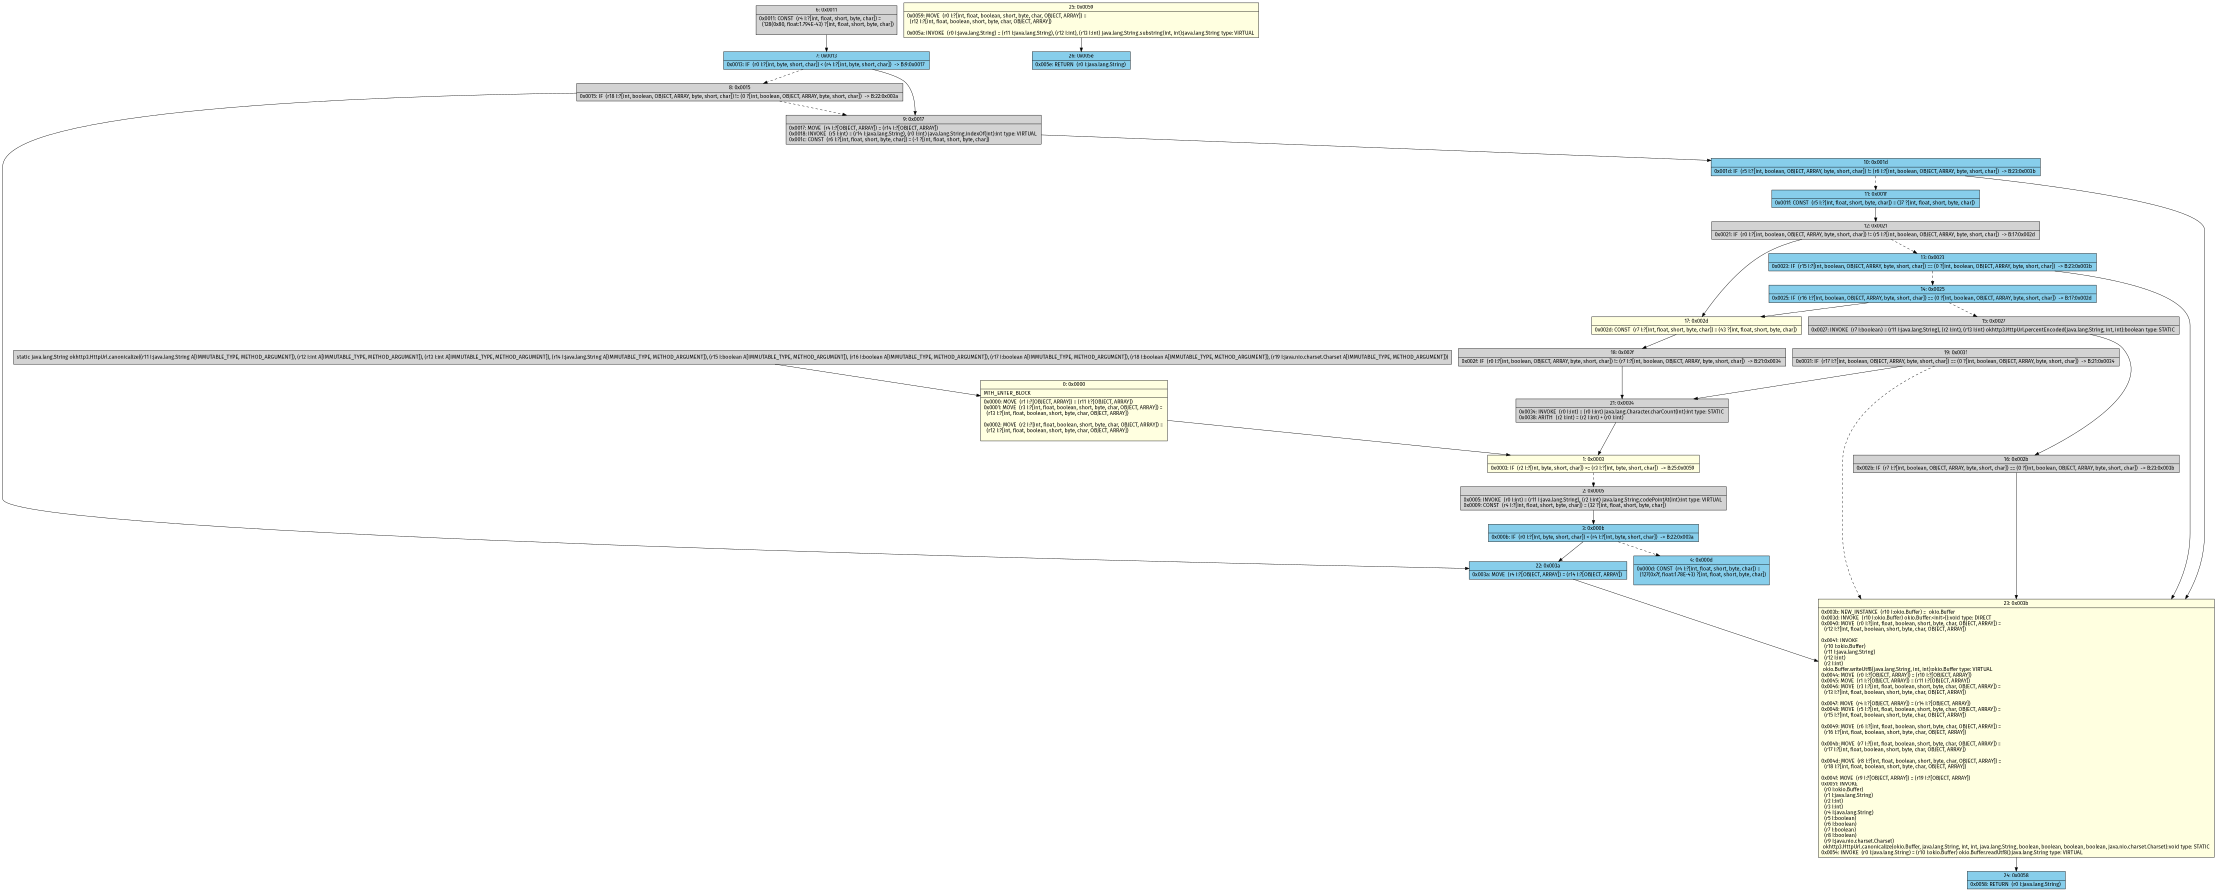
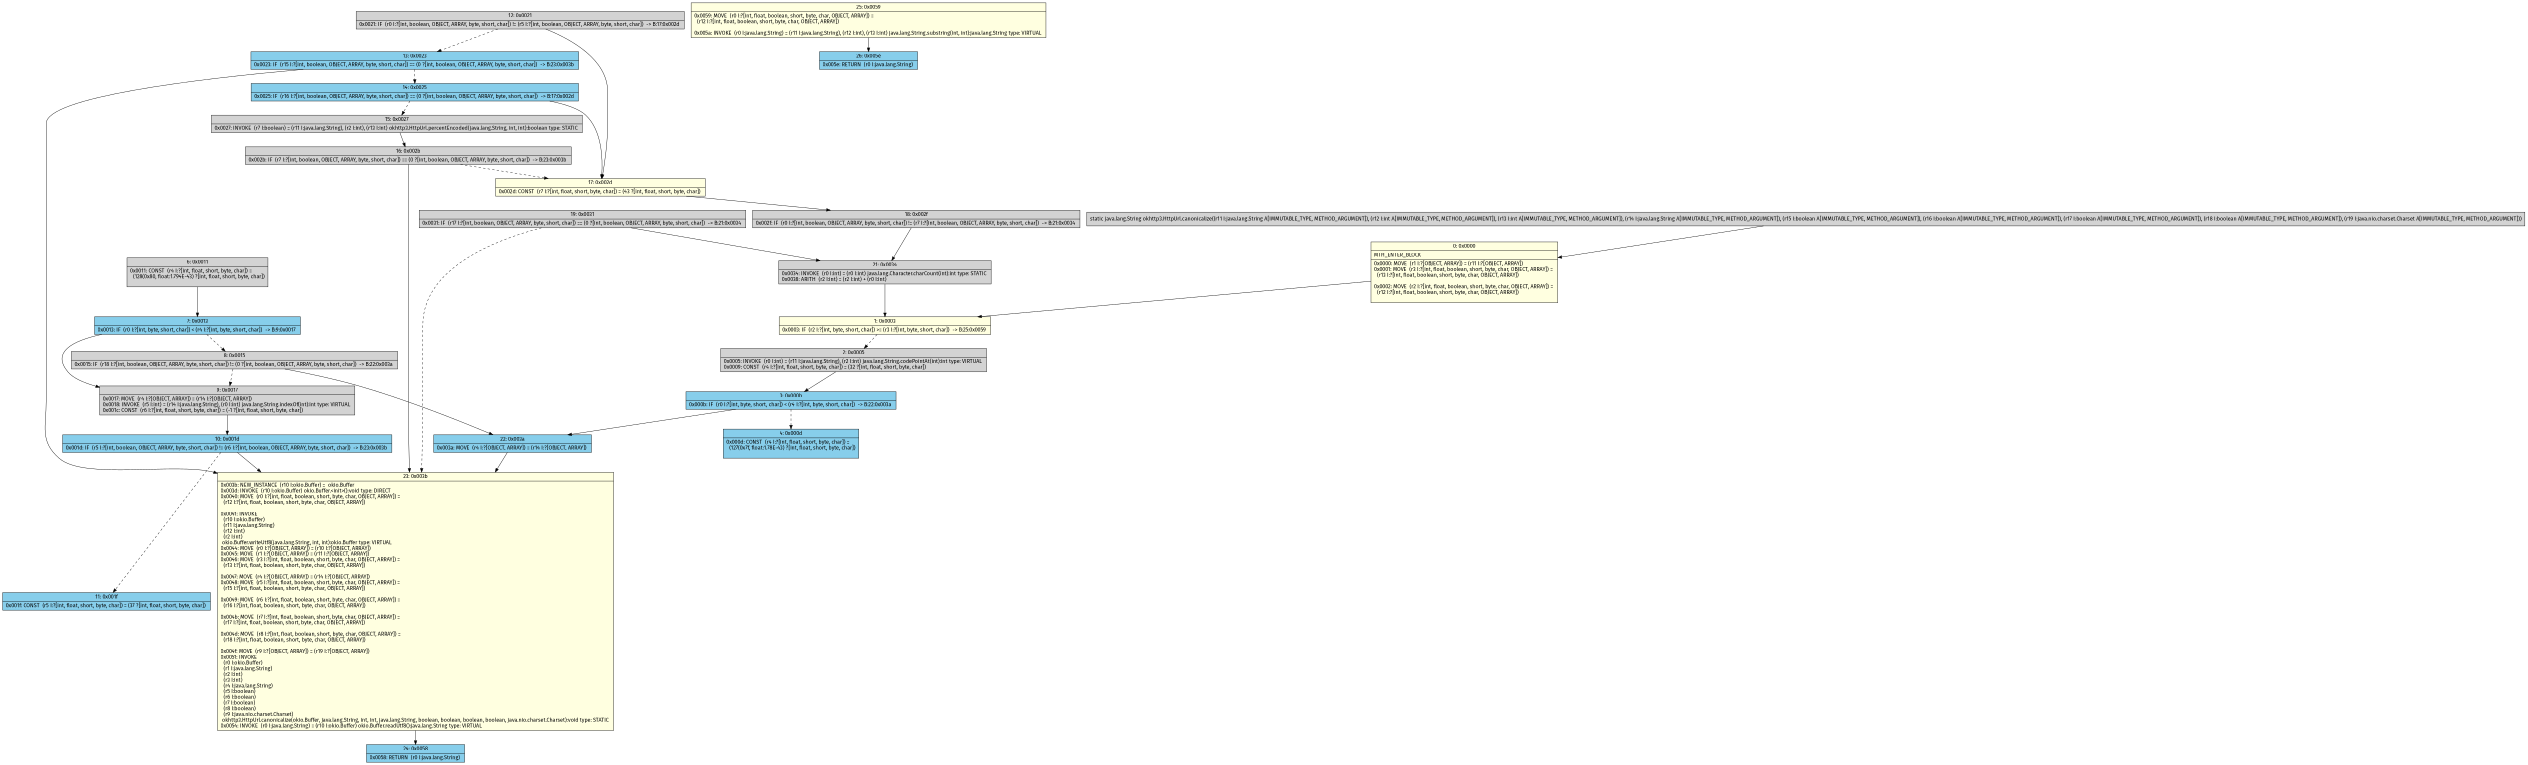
edge "16: 0x002b" -> "17: 0x002d": added
edge "11: 0x001f" -> "12: 0x0021": removed
